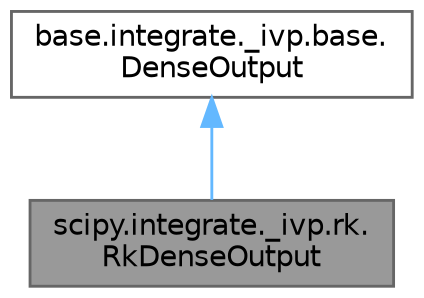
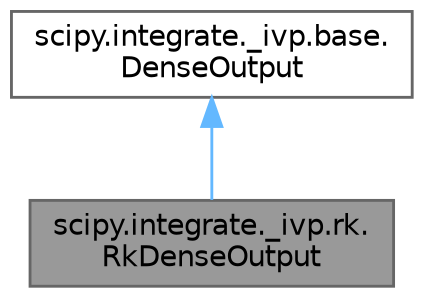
node "base.integrate._ivp.base. DenseOutput": label "base.integrate._ivp.base. DenseOutput" -> "scipy.integrate._ivp.base. DenseOutput"
